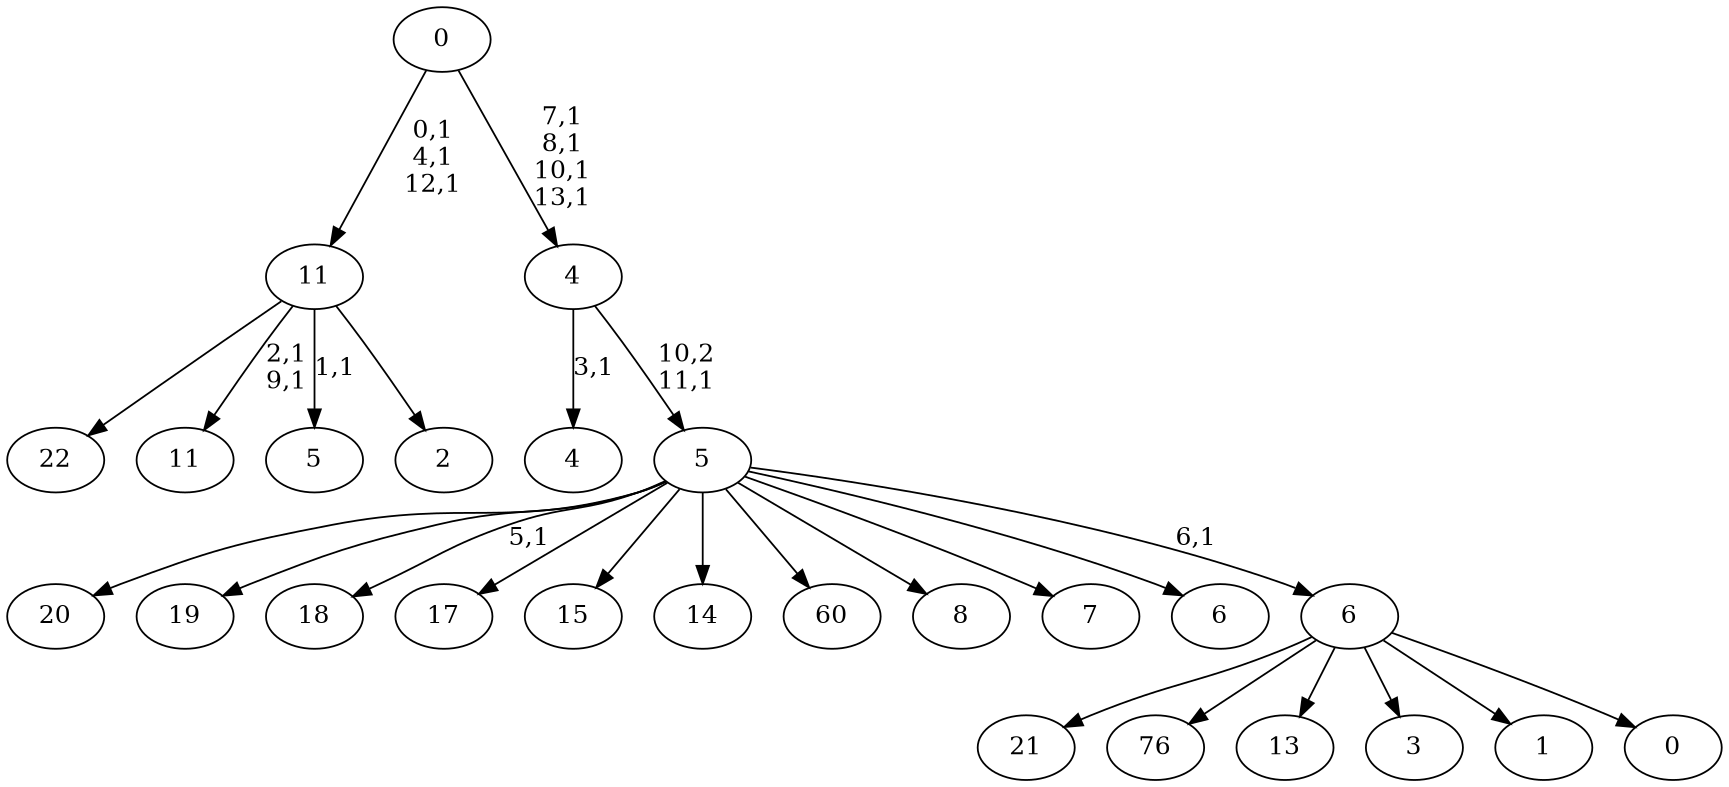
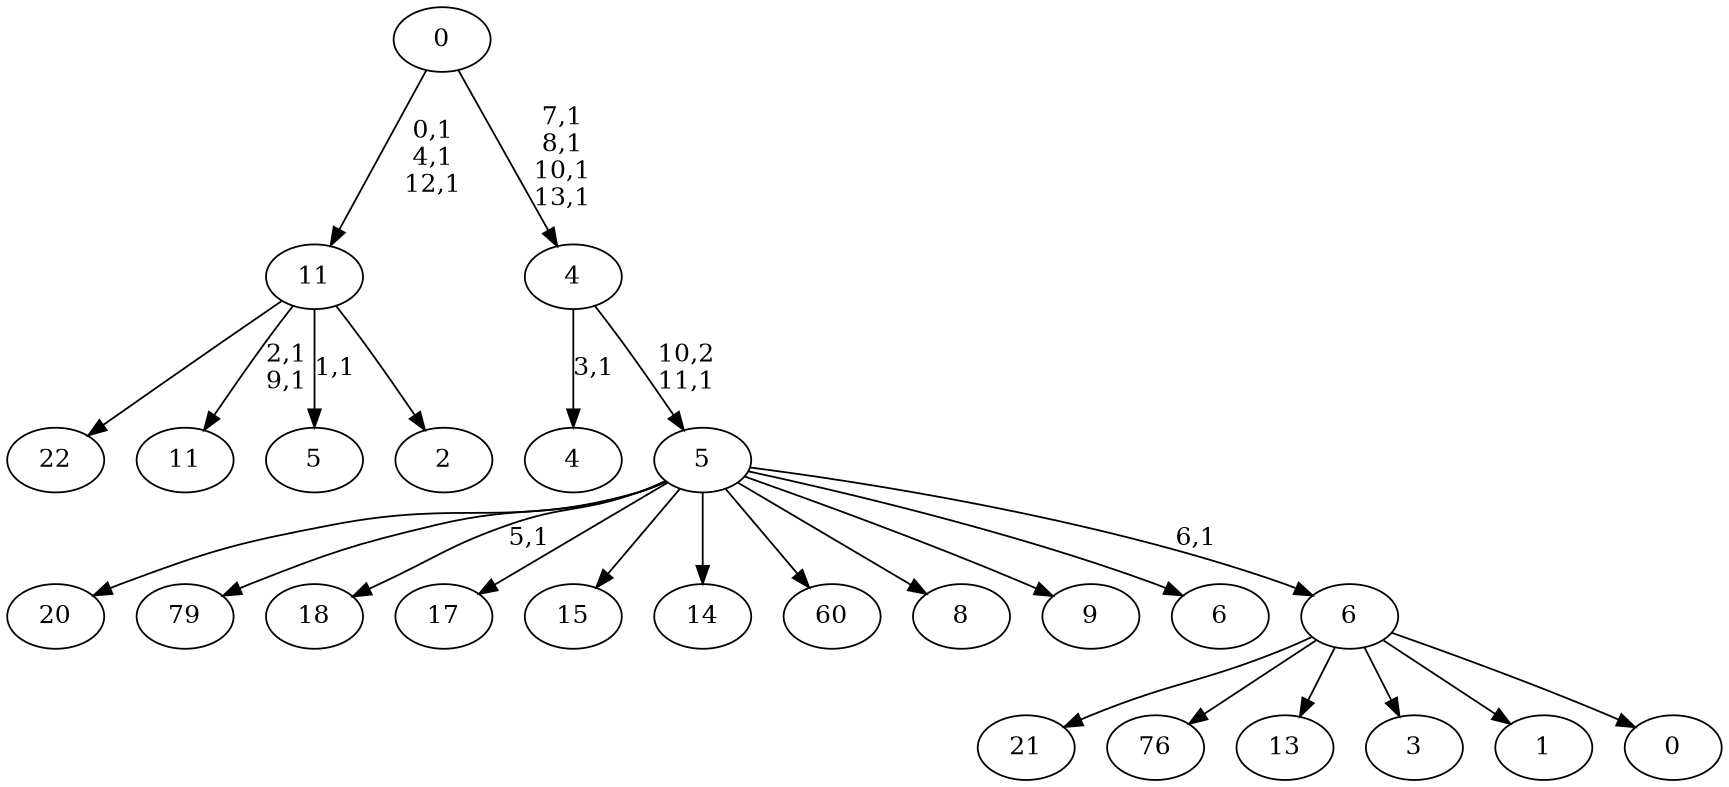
node "19": label "19" -> "79"
node "7": label "7" -> "9"
